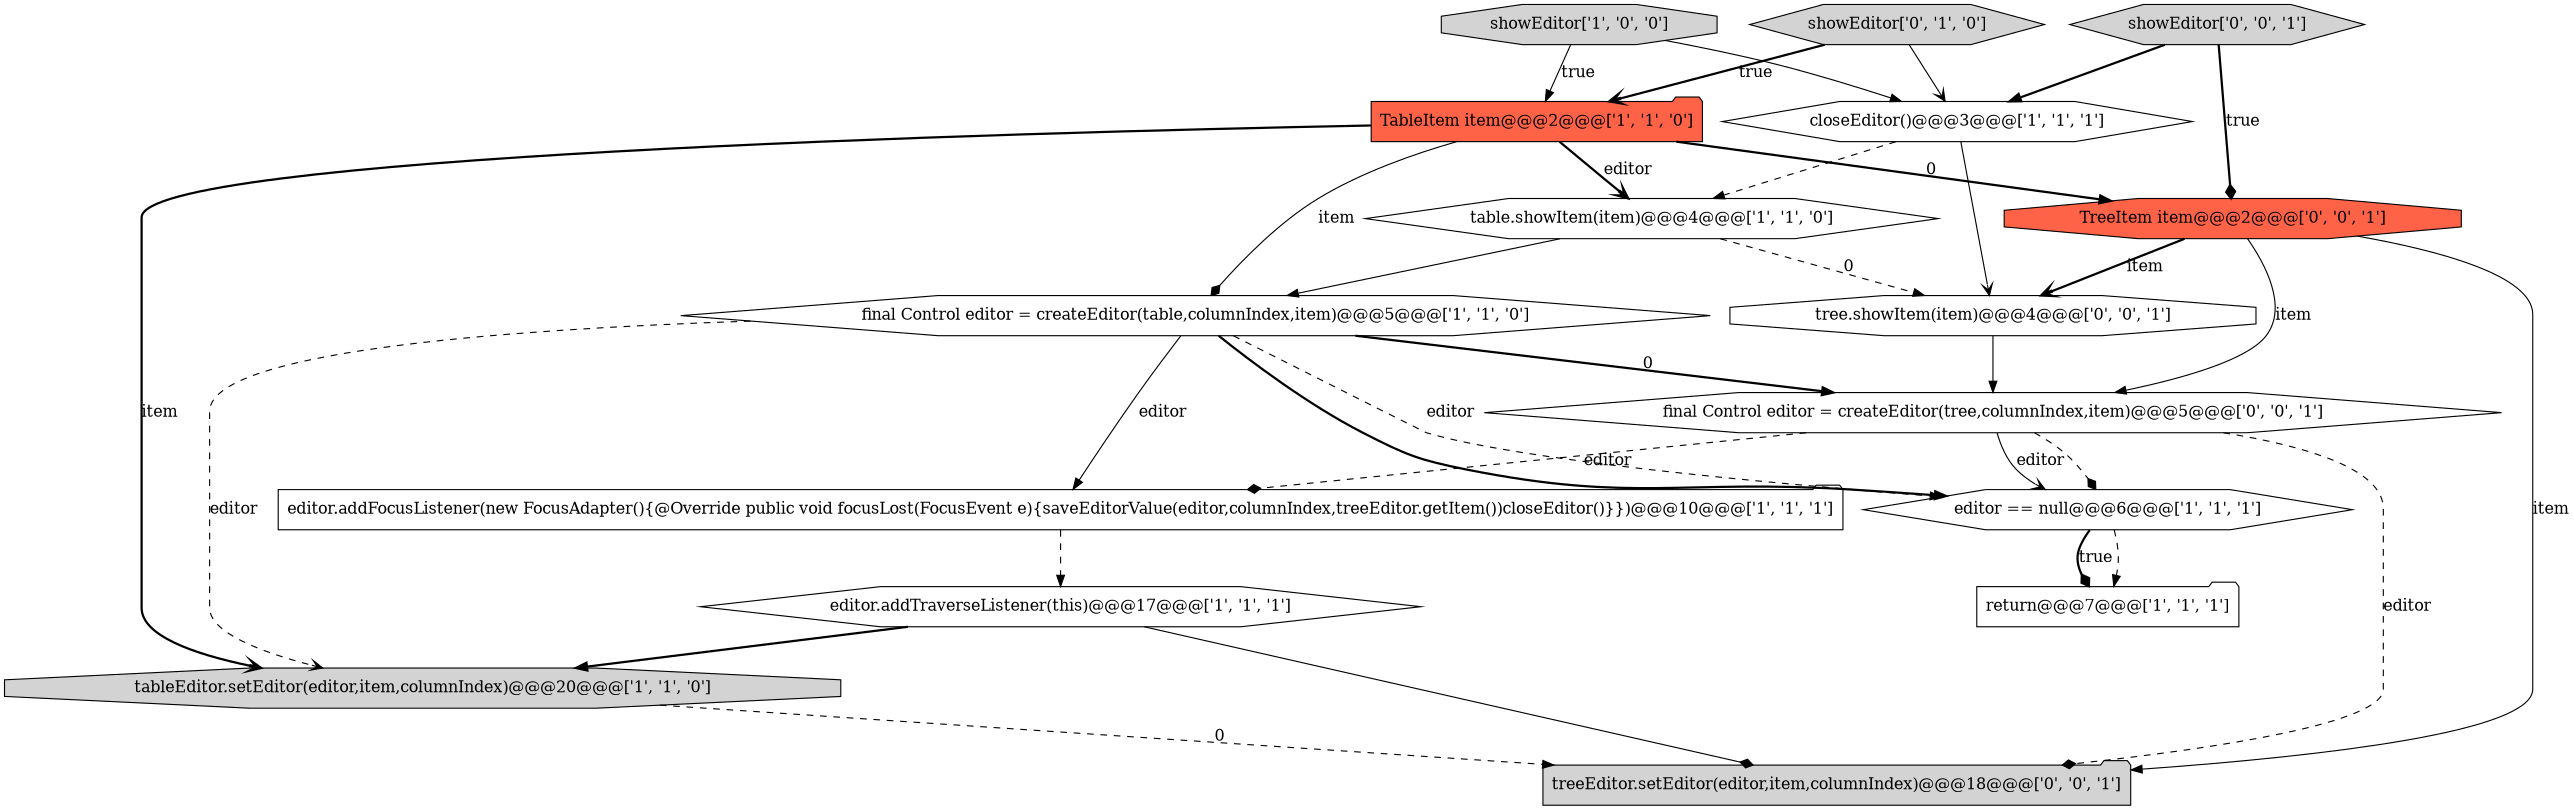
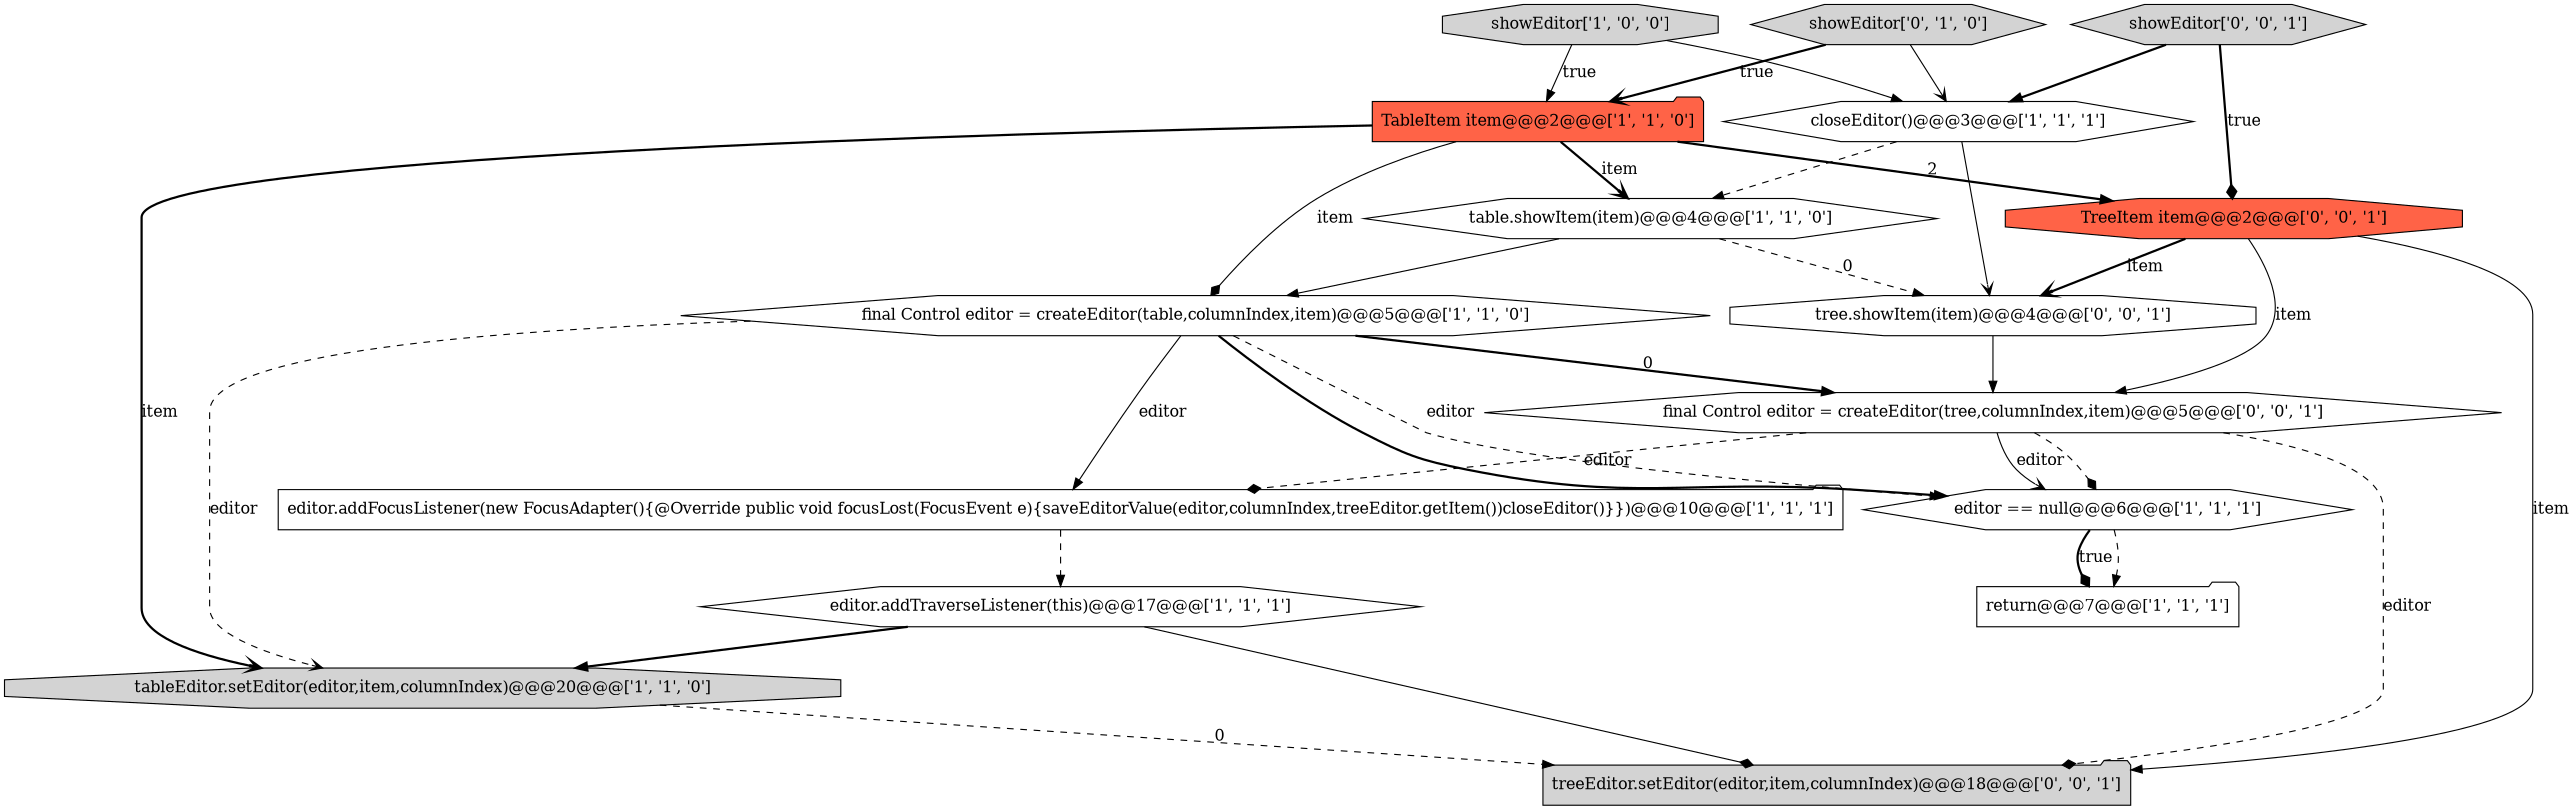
edge "TableItem item@@@2@@@['1', '1', '0']" -> "table.showItem(item)@@@4@@@['1', '1', '0']": label "editor" -> "item"
edge "TableItem item@@@2@@@['1', '1', '0']" -> "TreeItem item@@@2@@@['0', '0', '1']": label "0" -> "2"
